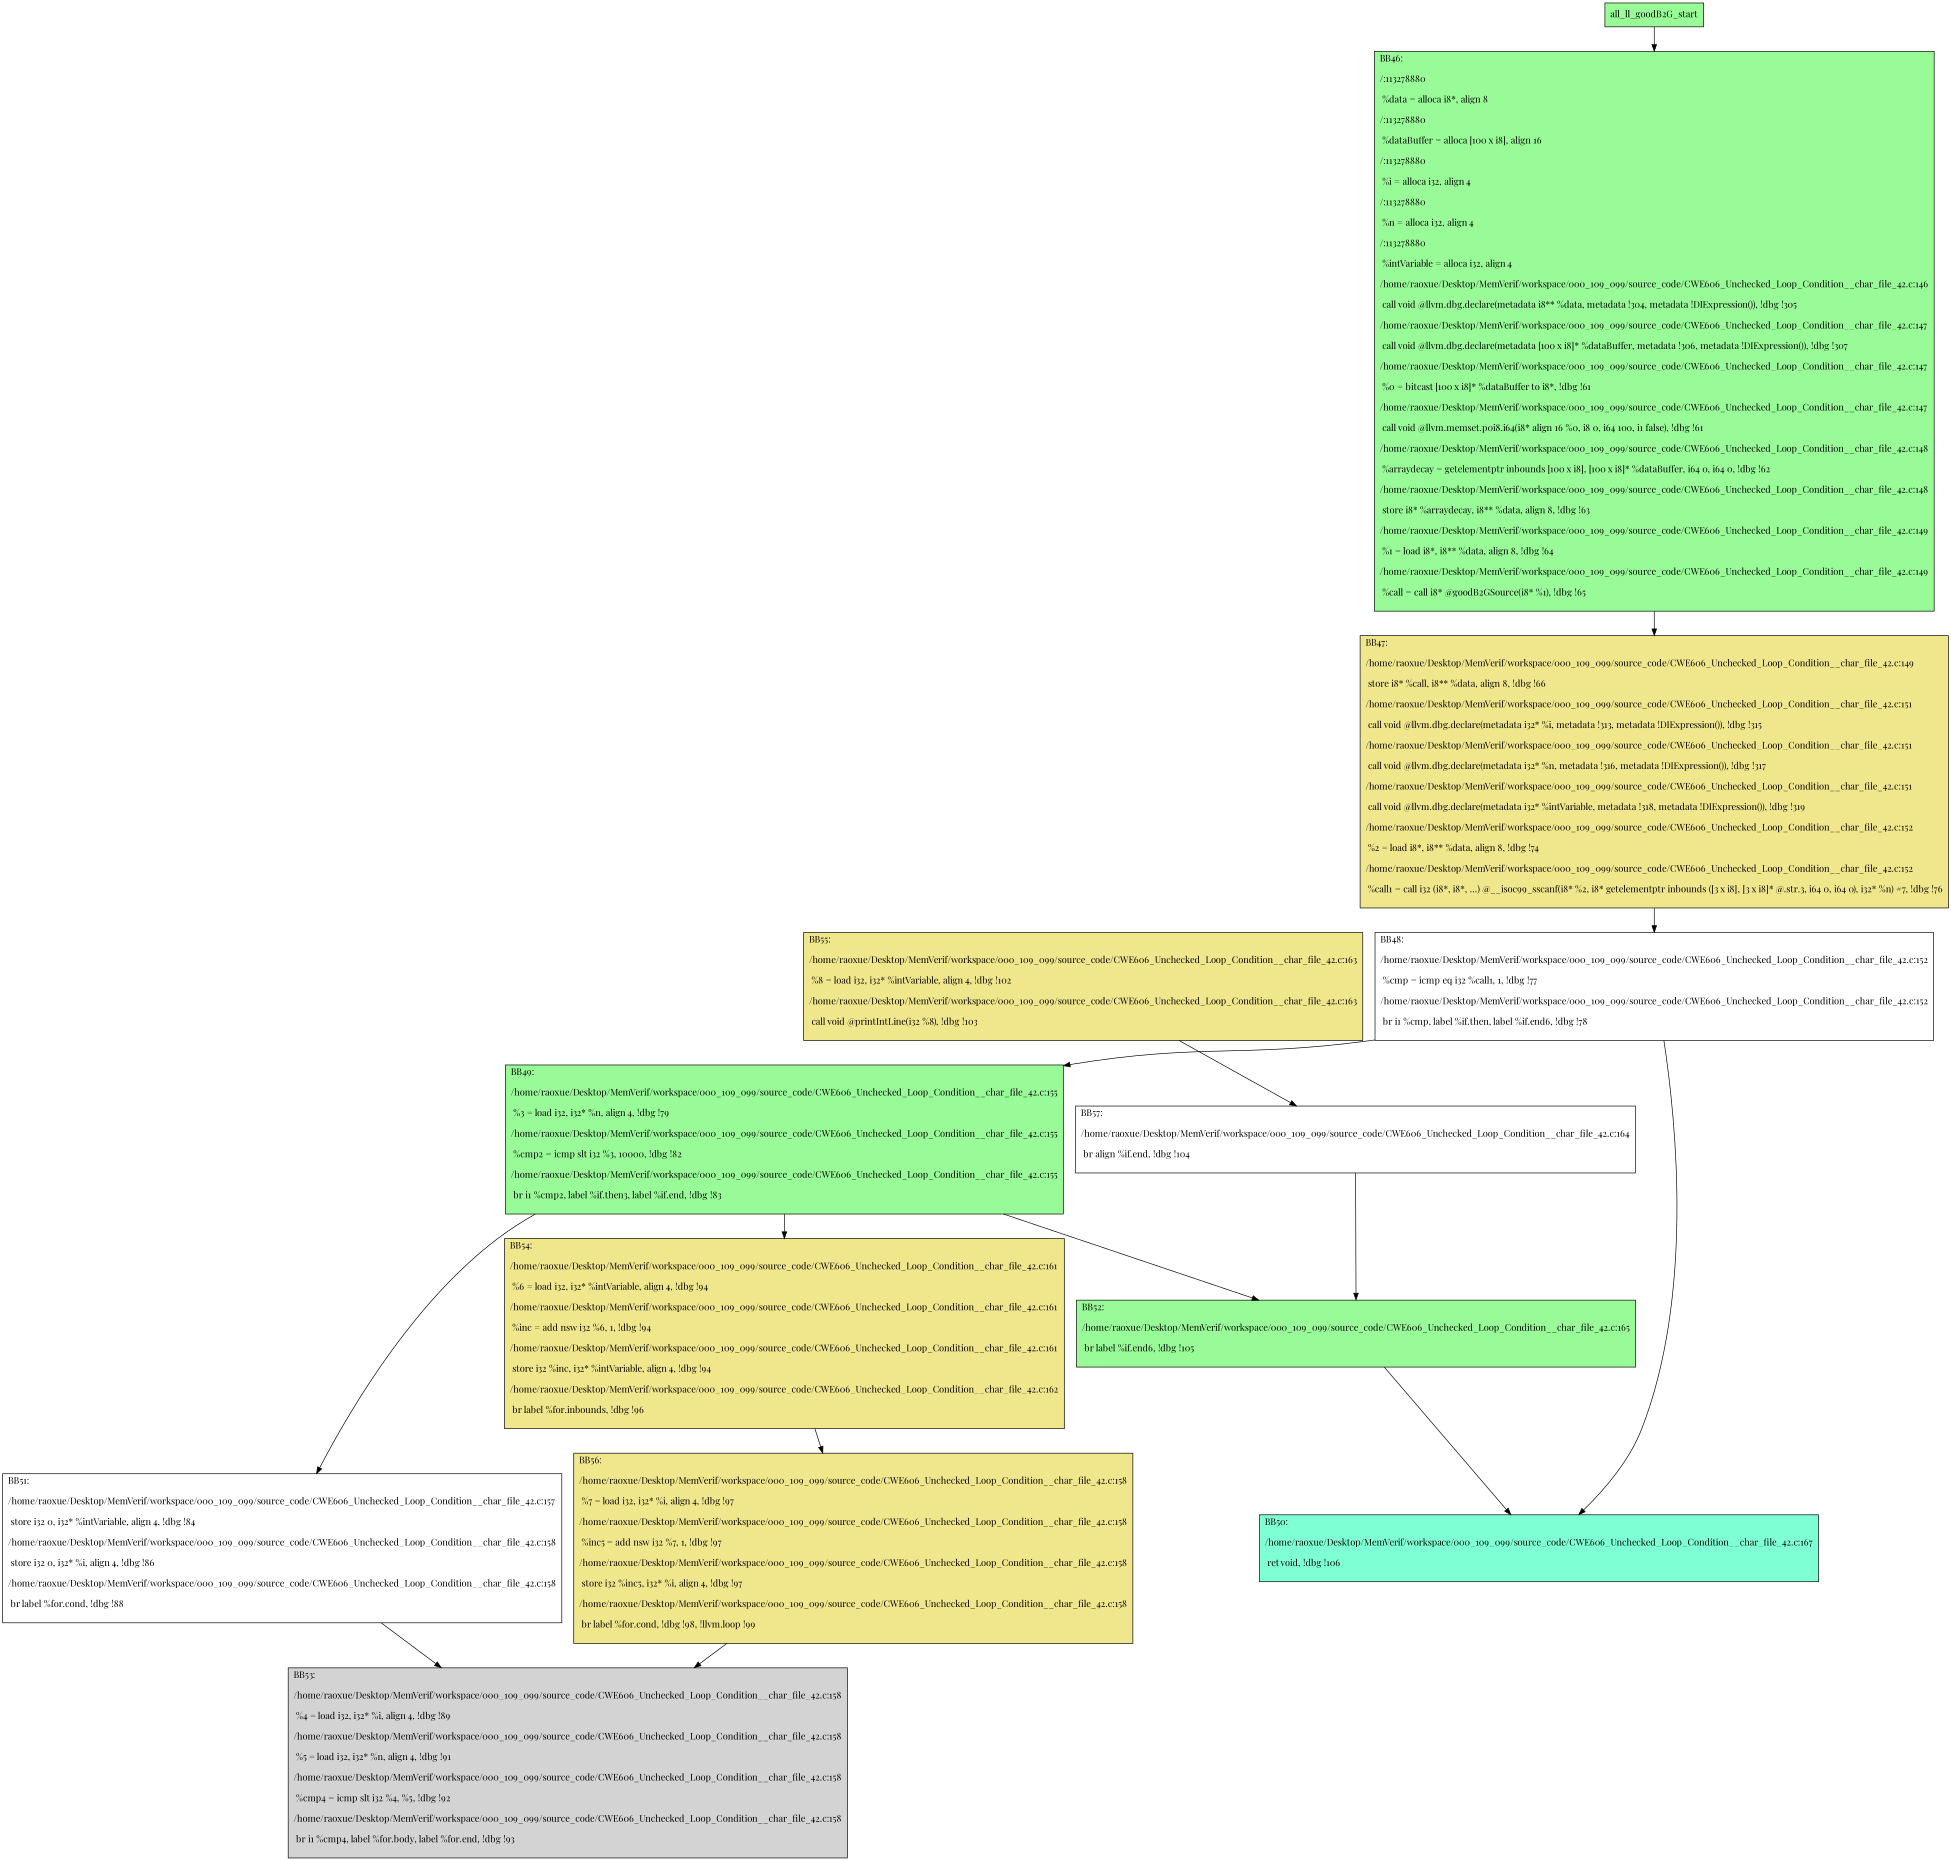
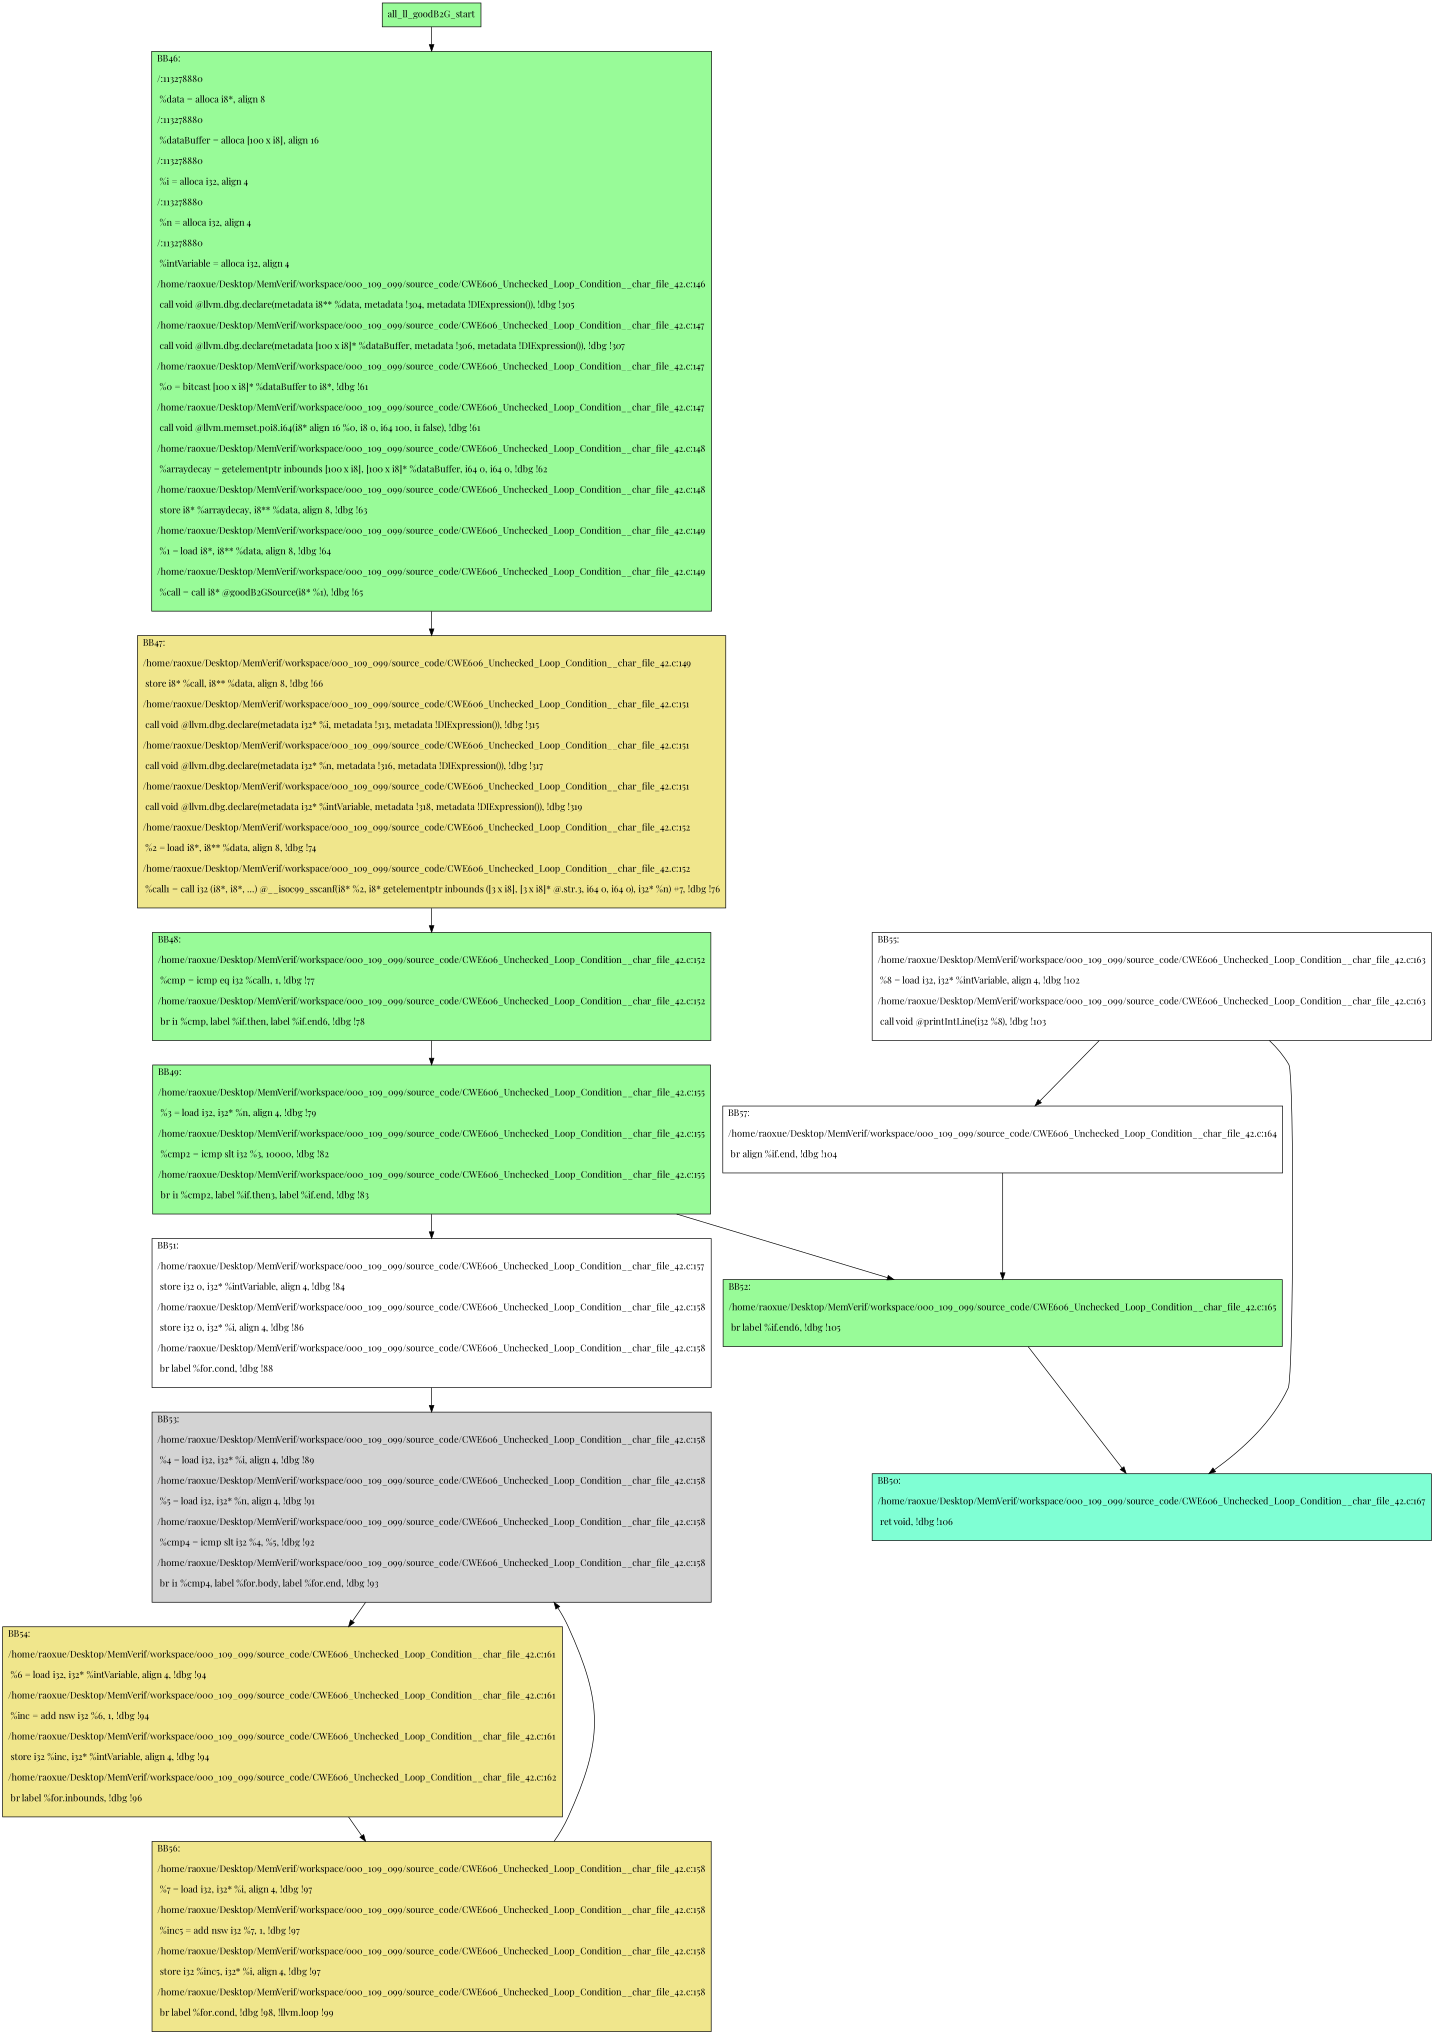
node "BB55:": fillcolor khaki -> white
node "BB48:": fillcolor white -> palegreen
edge "BB49:" -> "BB54:": now "BB53:" -> "BB54:"
edge "BB48:" -> "BB50:": now "BB55:" -> "BB50:"
